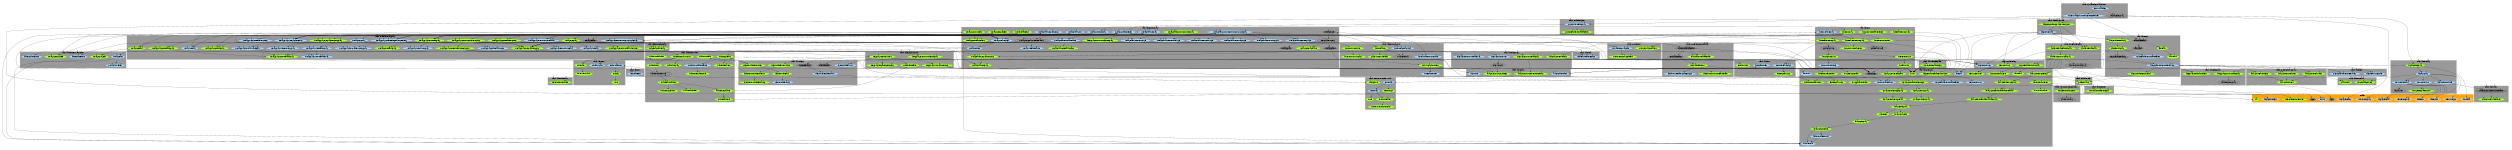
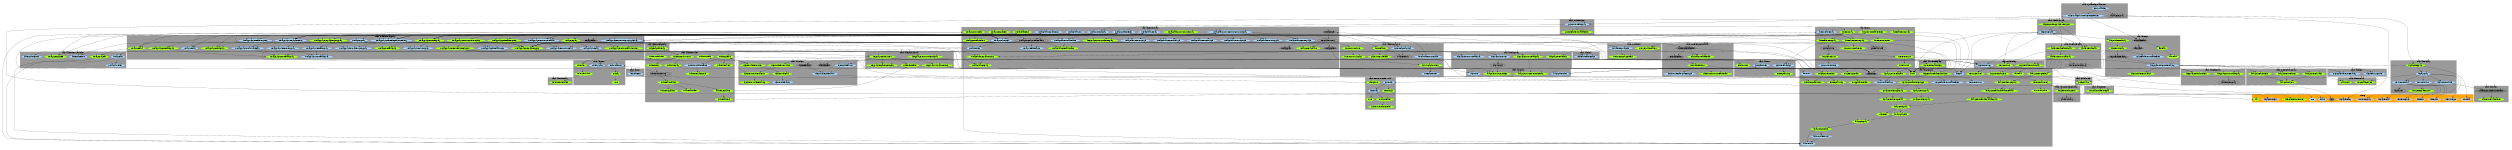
cluster "Folder": label "Folder" -> "Missing"
node "uRIP": fillcolor grey50 -> LightBlue
